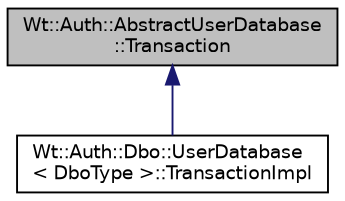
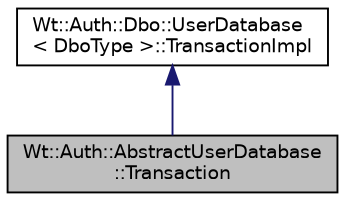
edge "Wt::Auth::Dbo::UserDatabase < DboType >::TransactionImpl" -> "Wt::Auth::AbstractUserDatabase ::Transaction": reversed
